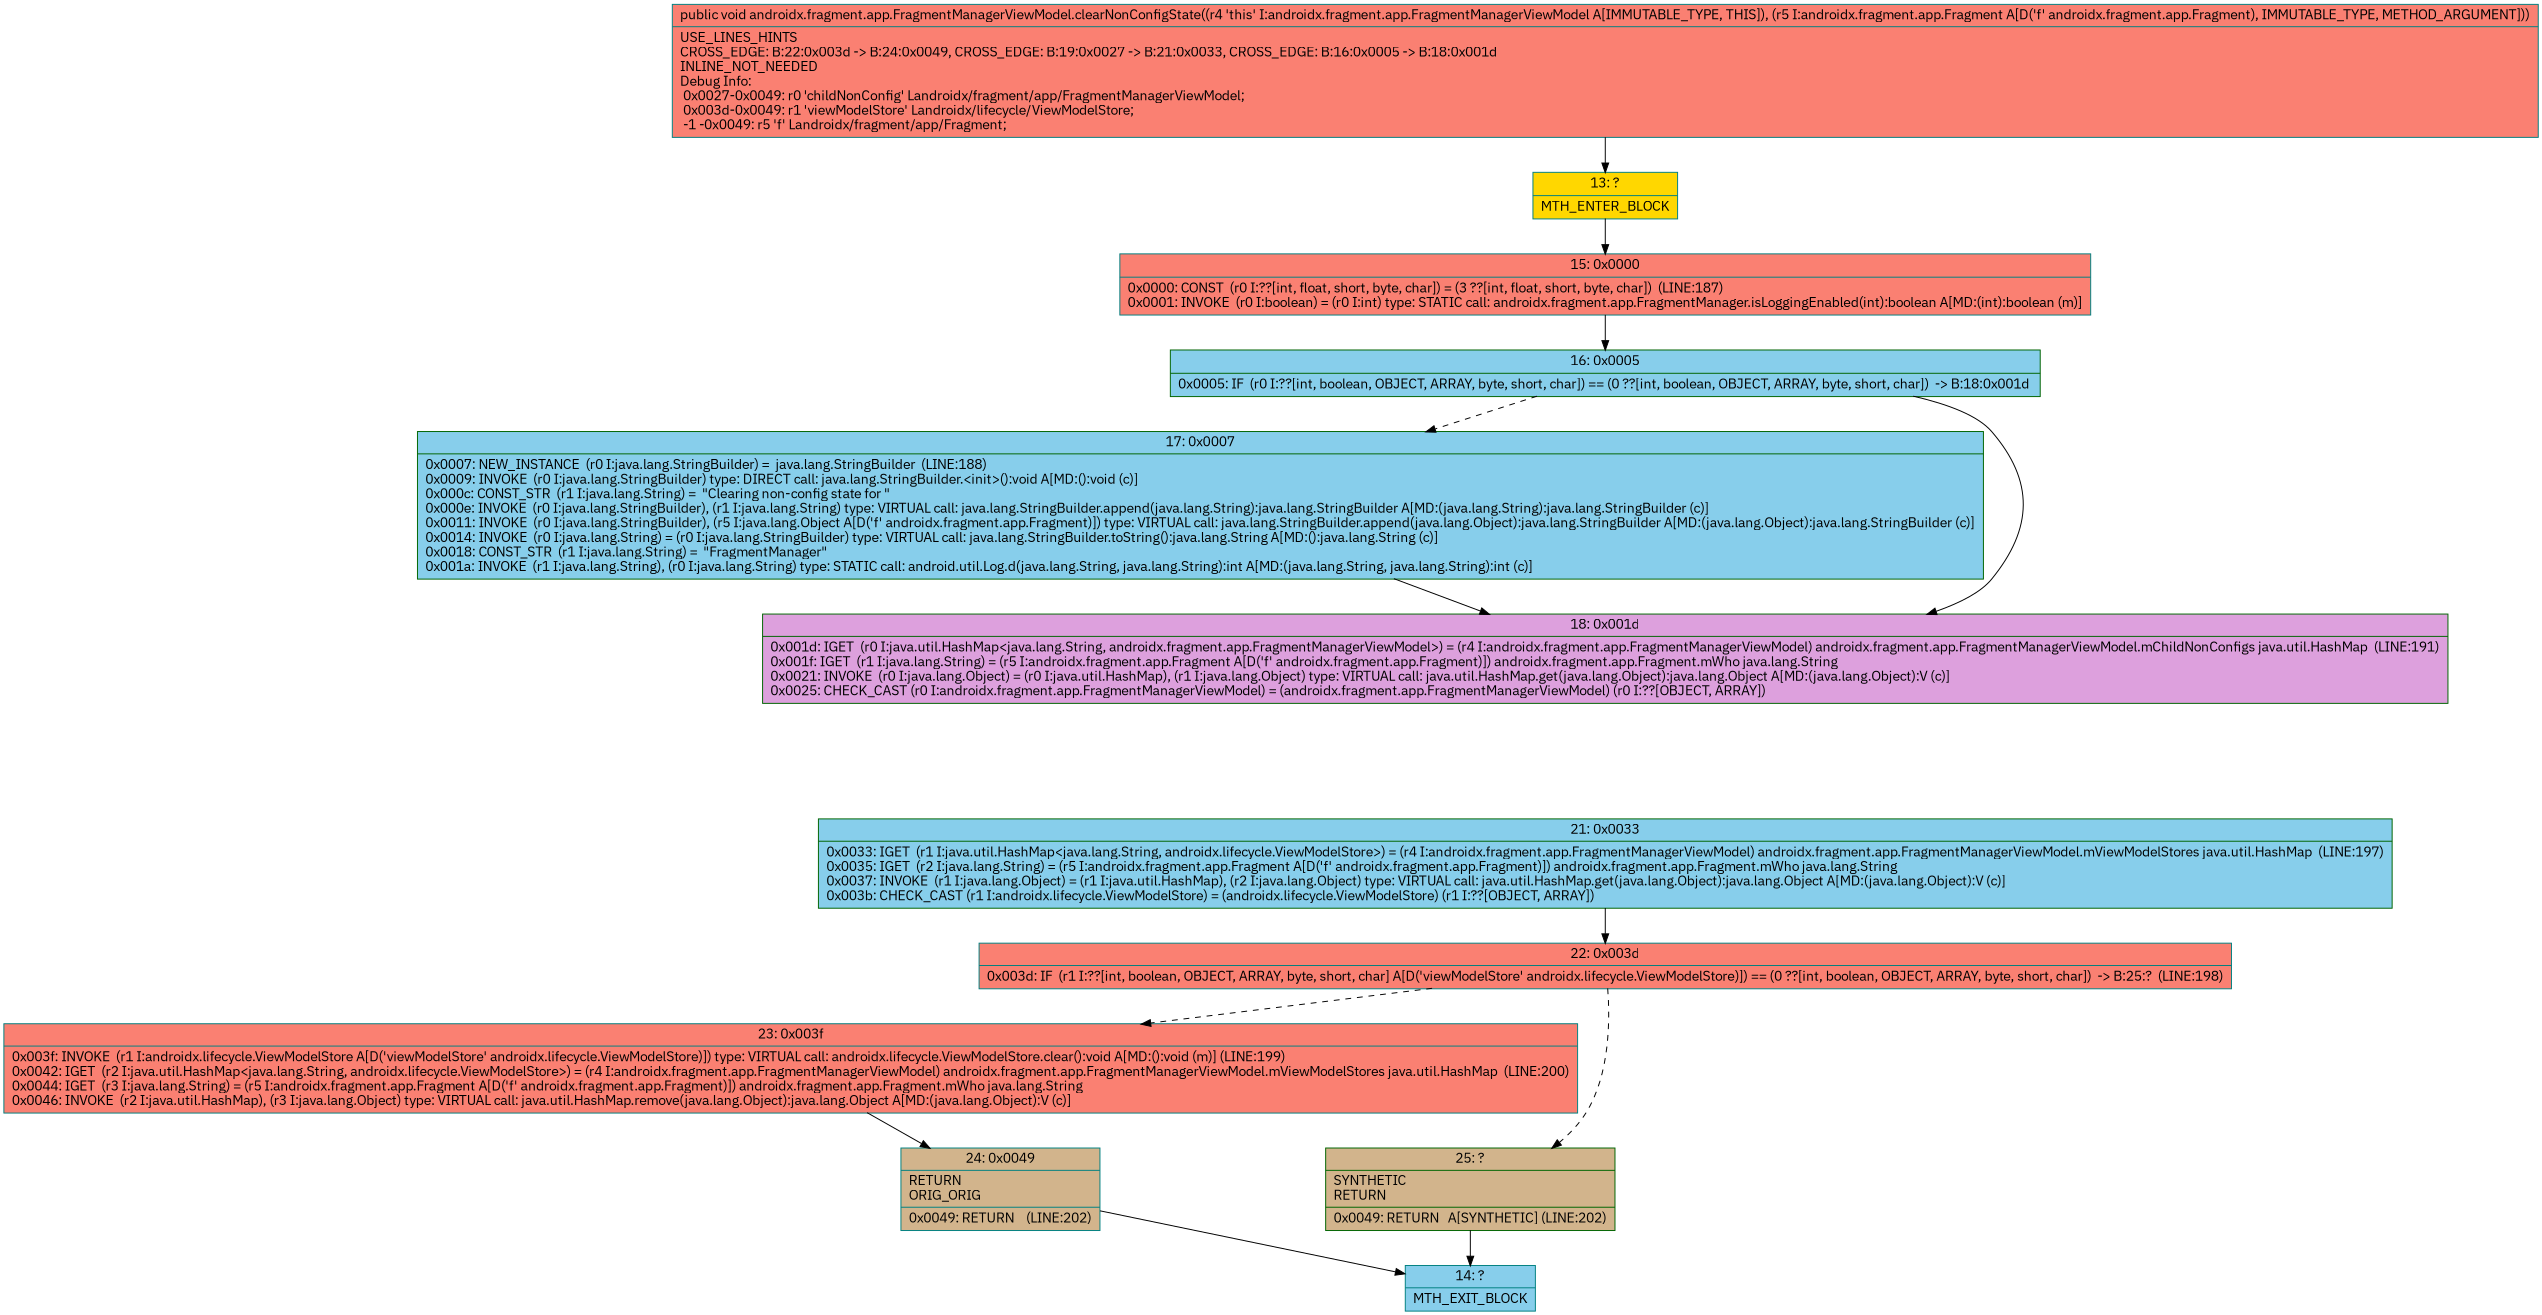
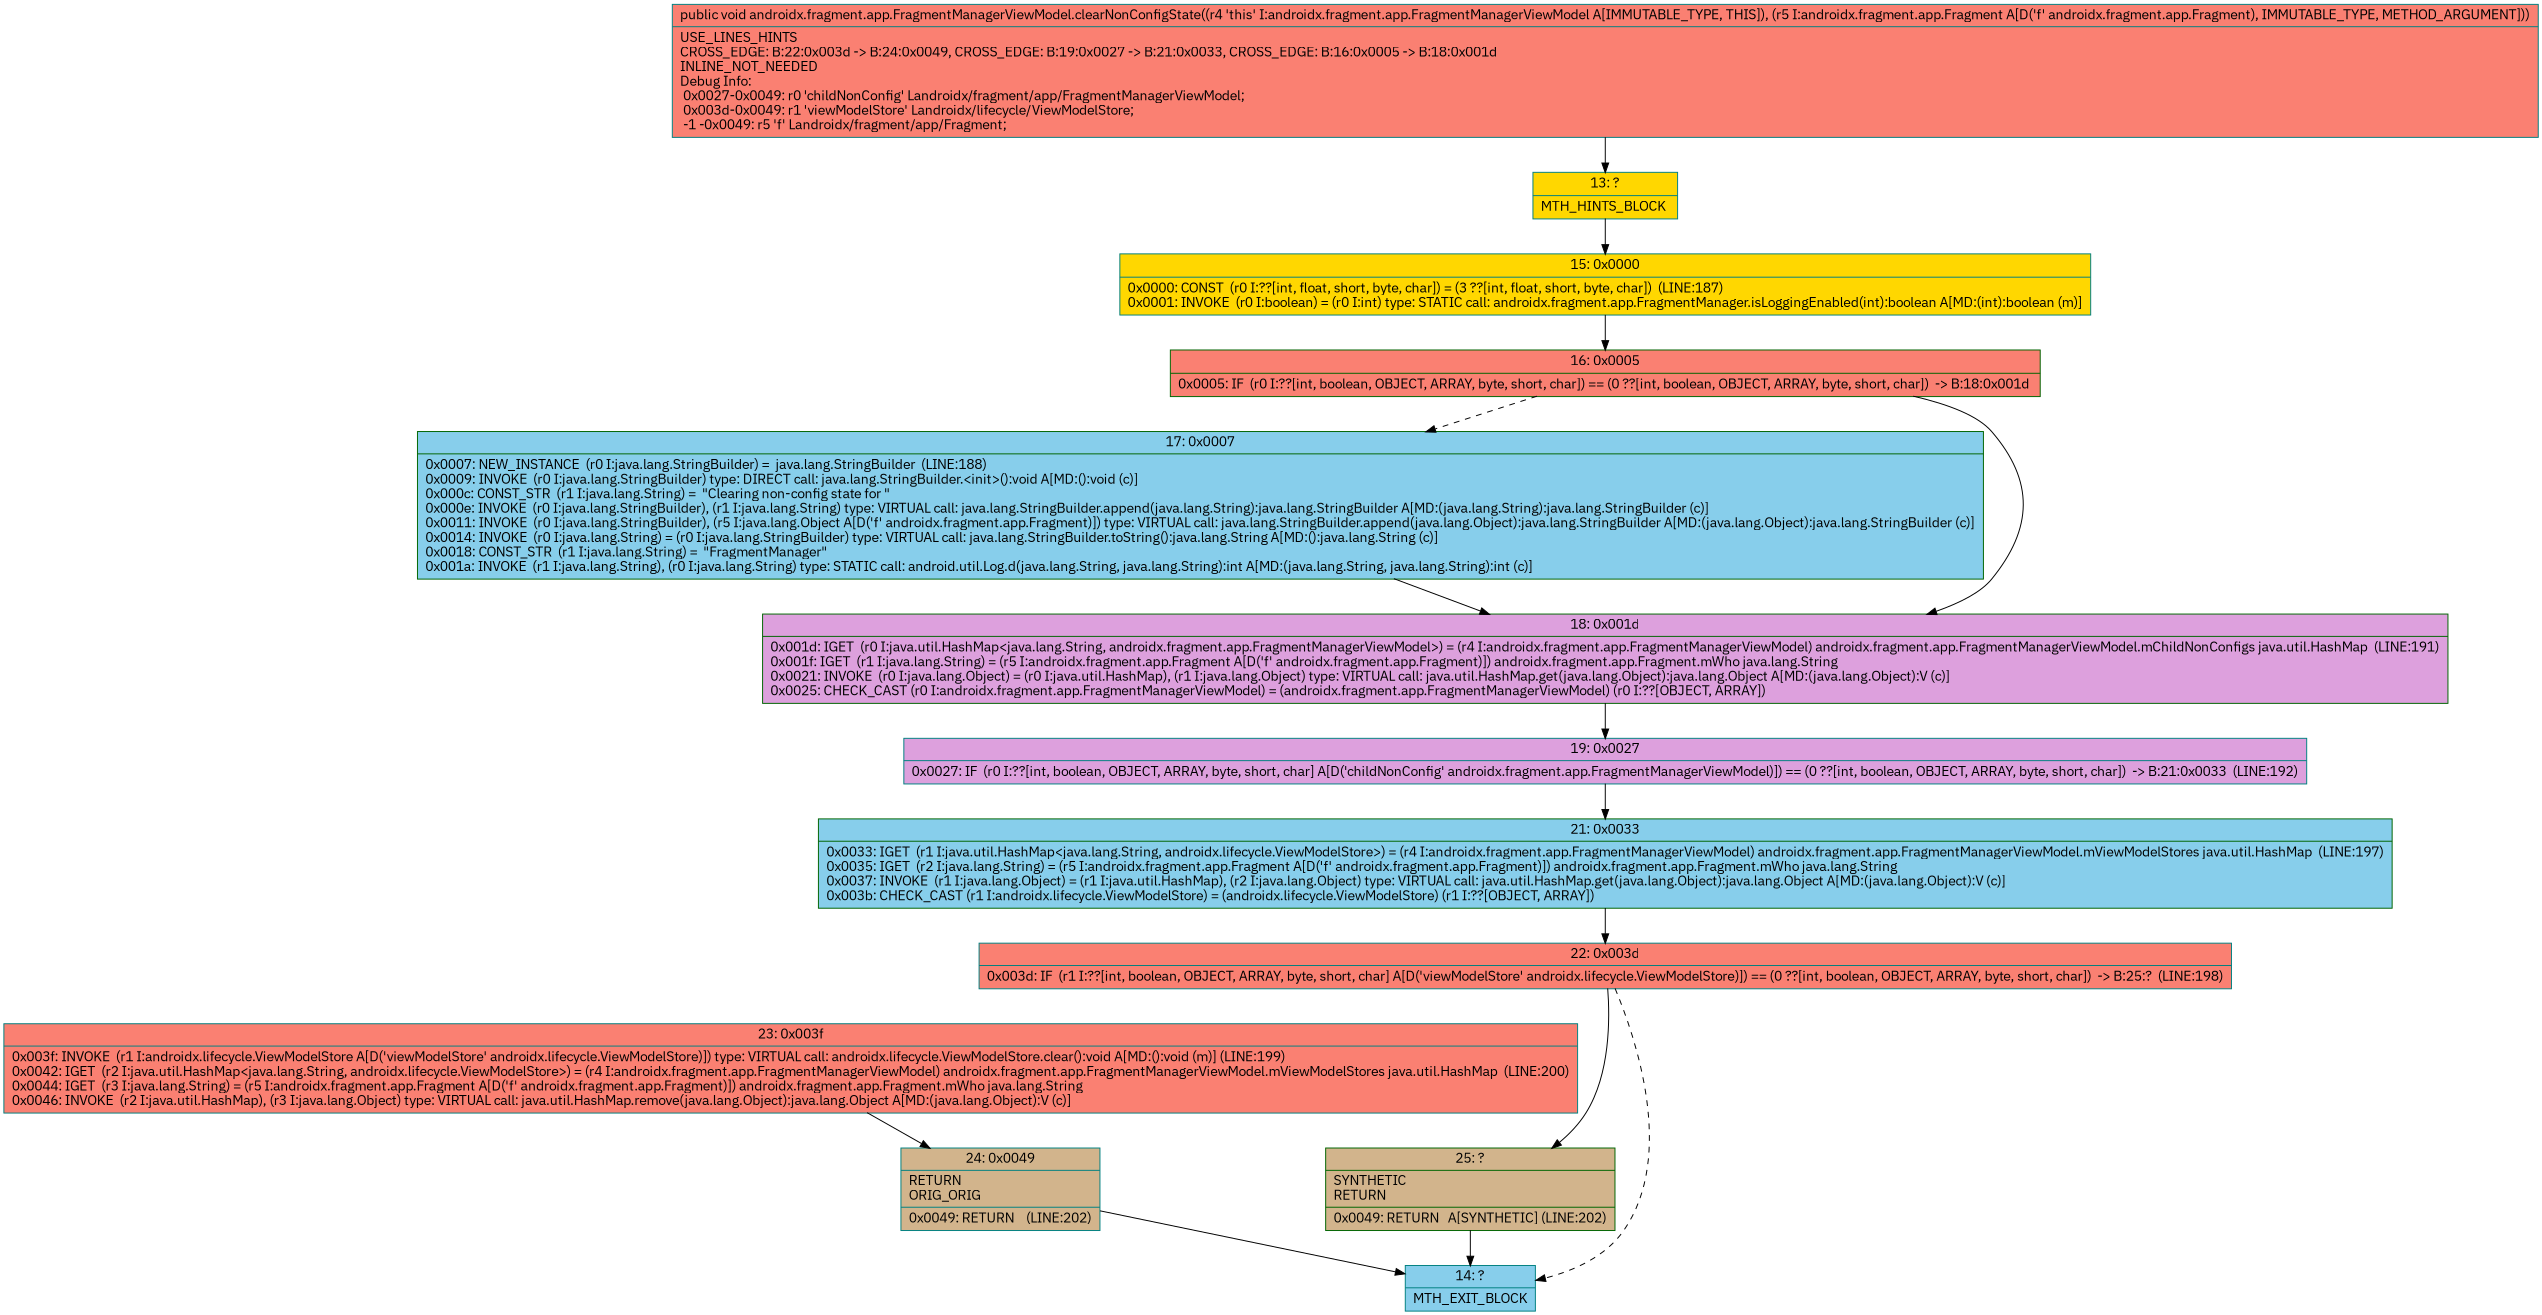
node "13: ?": text "MTH_ENTER_BLOCK" -> "MTH_HINTS_BLOCK"
node "15: 0x0000": fillcolor salmon -> gold
node "16: 0x0005": fillcolor skyblue -> salmon
node "19: 0x0027": added
edge "22: 0x003d" -> "23: 0x003f": now "22: 0x003d" -> "14: ?"
edge "22: 0x003d" -> "25: ?": style dashed -> solid
